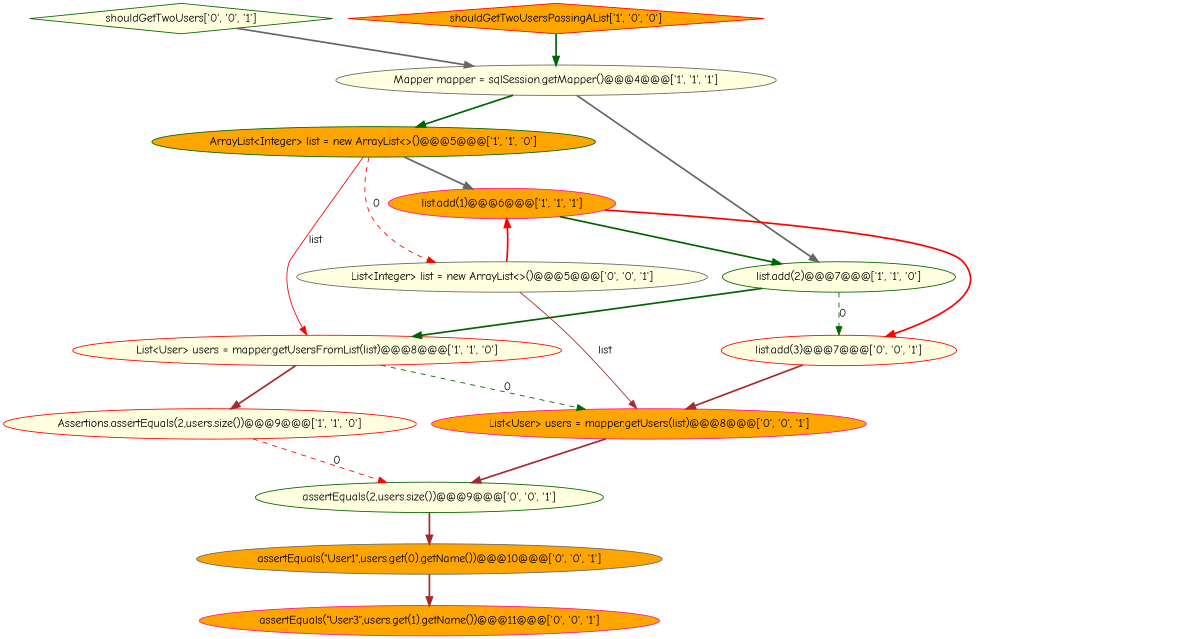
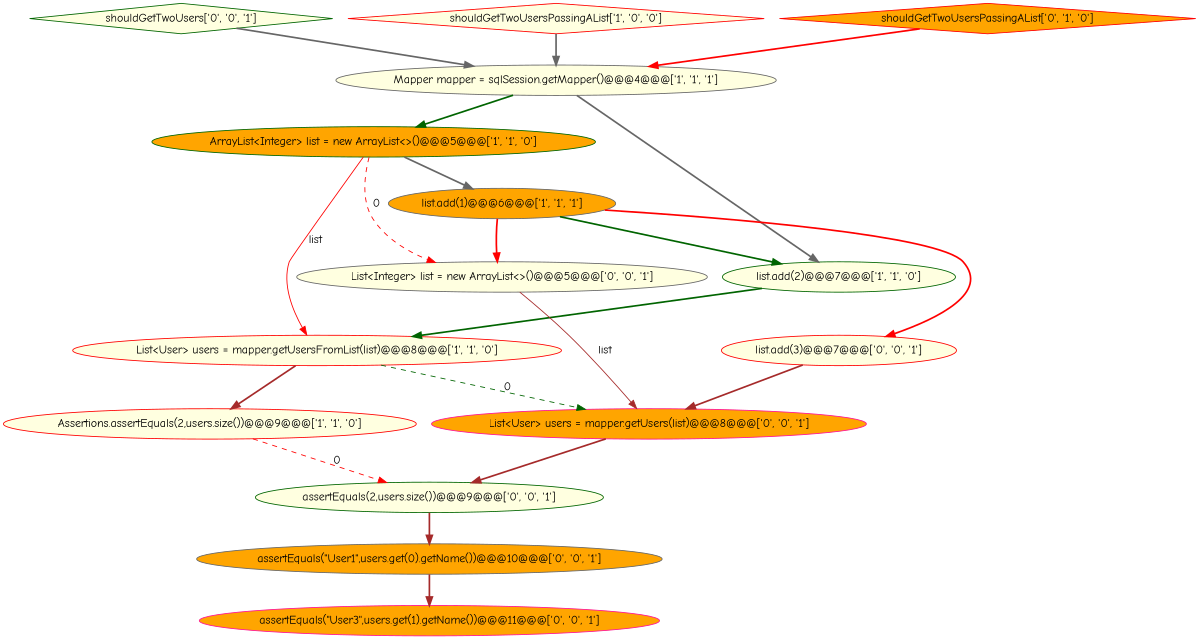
node "shouldGetTwoUsersPassingAList['1', '0', '0']": fillcolor orange -> lightyellow
node "shouldGetTwoUsersPassingAList['0', '1', '0']": added
edge "shouldGetTwoUsersPassingAList['1', '0', '0']" -> "Mapper mapper = sqlSession.getMapper()@@@4@@@['1', '1', '1']": color darkgreen -> gray40
node "list.add(1)@@@6@@@['1', '1', '1']": color deeppink -> gray40
edge "List<Integer> list = new ArrayList<>()@@@5@@@['0', '0', '1']" -> "list.add(1)@@@6@@@['1', '1', '1']": reversed
edge "list.add(2)@@@7@@@['1', '1', '0']" -> "list.add(3)@@@7@@@['0', '0', '1']": removed, label "0"
